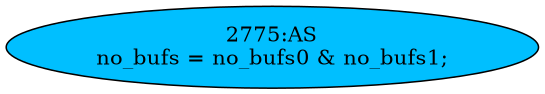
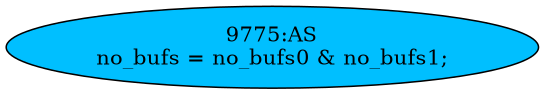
node "2775:AS no_bufs = no_bufs0 & no_bufs1;": label "2775:AS no_bufs = no_bufs0 & no_bufs1;" -> "9775:AS no_bufs = no_bufs0 & no_bufs1;"
